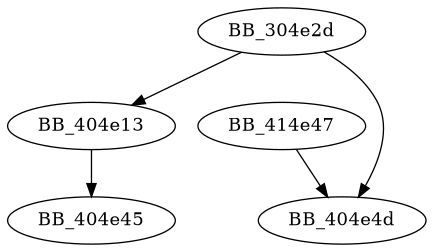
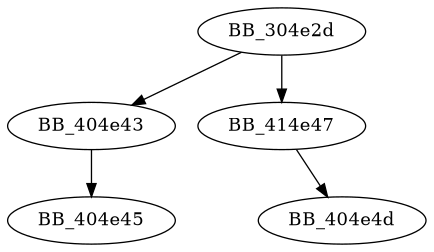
edge "BB_304e2d" -> "BB_404e4d": now "BB_304e2d" -> "BB_414e47"
node "BB_404e13": label "BB_404e13" -> "BB_404e43"
